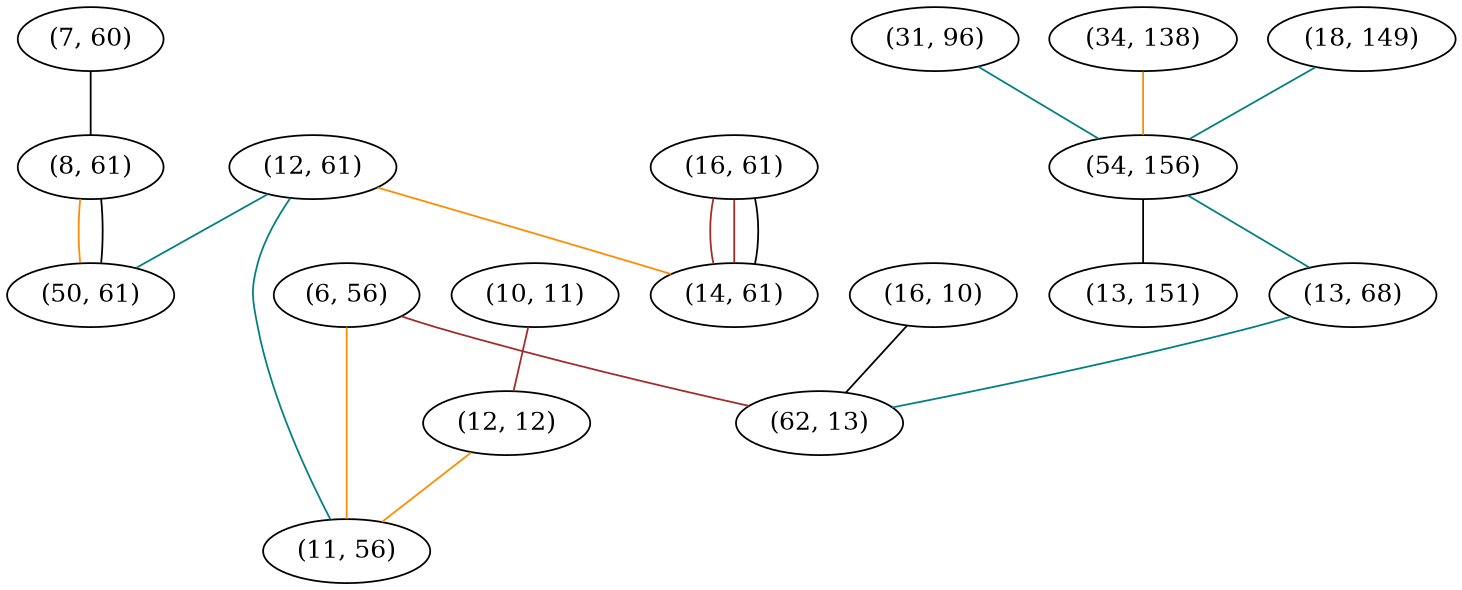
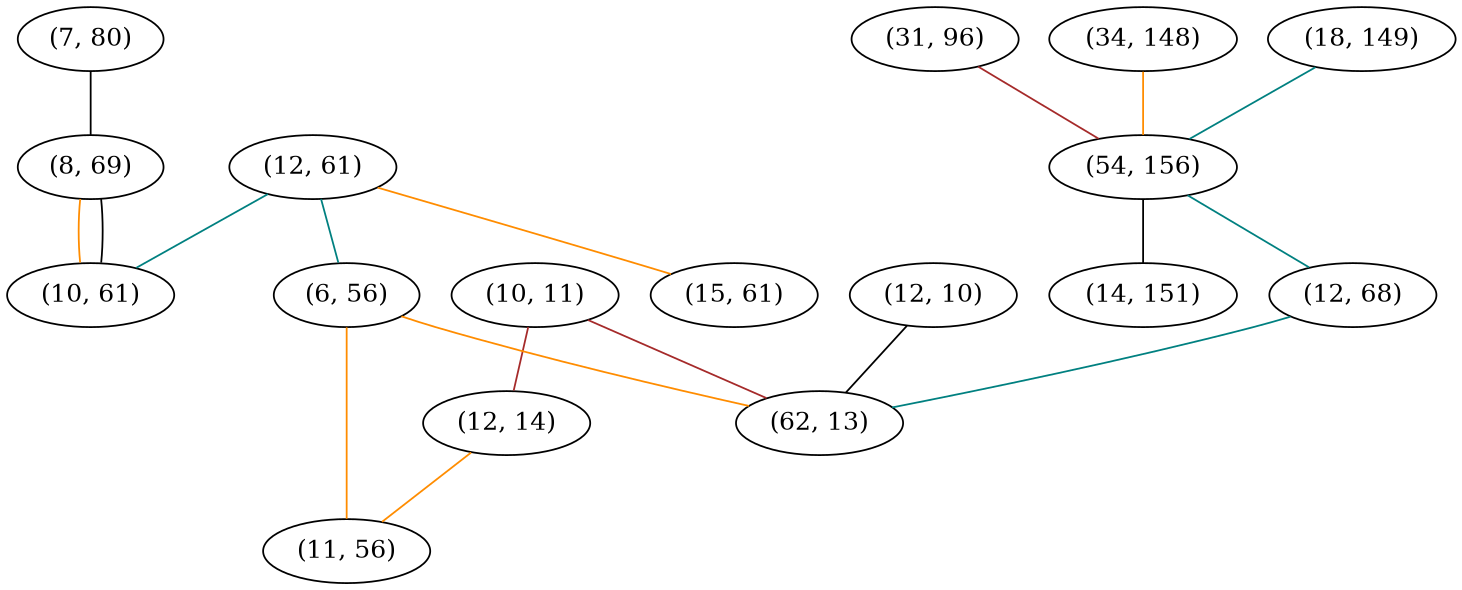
node "(7, 60)": label "(7, 60)" -> "(7, 80)"
node "(34, 138)": label "(34, 138)" -> "(34, 148)"
edge "(31, 96)" -- "(54, 156)": color teal -> brown
node "(8, 61)": label "(8, 61)" -> "(8, 69)"
node "(16, 61)": removed
node "(50, 61)": label "(50, 61)" -> "(10, 61)"
node "(14, 61)": label "(14, 61)" -> "(15, 61)"
node "(16, 10)": label "(16, 10)" -> "(12, 10)"
node "(13, 151)": label "(13, 151)" -> "(14, 151)"
node "(13, 68)": label "(13, 68)" -> "(12, 68)"
edge "(10, 11)" -- "(62, 13)": added
edge "(12, 61)" -- "(11, 56)": now "(12, 61)" -- "(6, 56)"
edge "(6, 56)" -- "(62, 13)": color brown -> darkorange
node "(12, 12)": label "(12, 12)" -> "(12, 14)"
